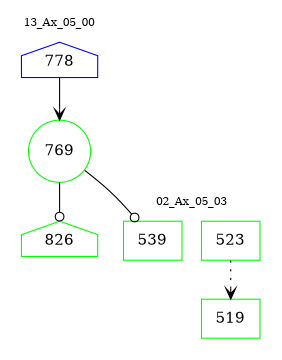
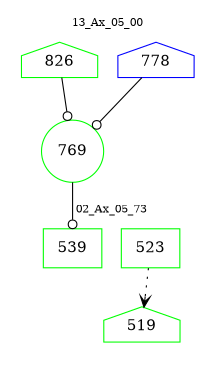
edge "778" -> "769": arrowhead vee -> odot
edge "769" -> "826": reversed
cluster "02_Ax_05_03": label "02_Ax_05_03" -> "02_Ax_05_73"
node "519": shape box -> house
